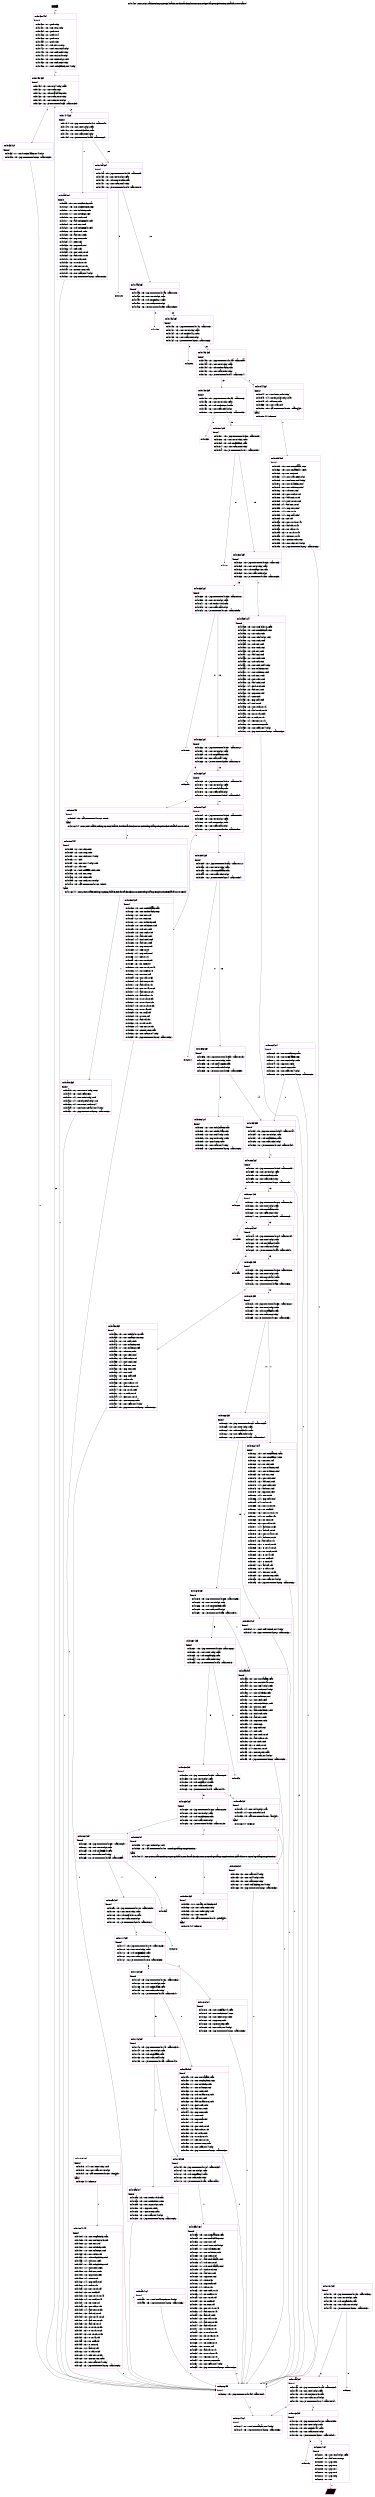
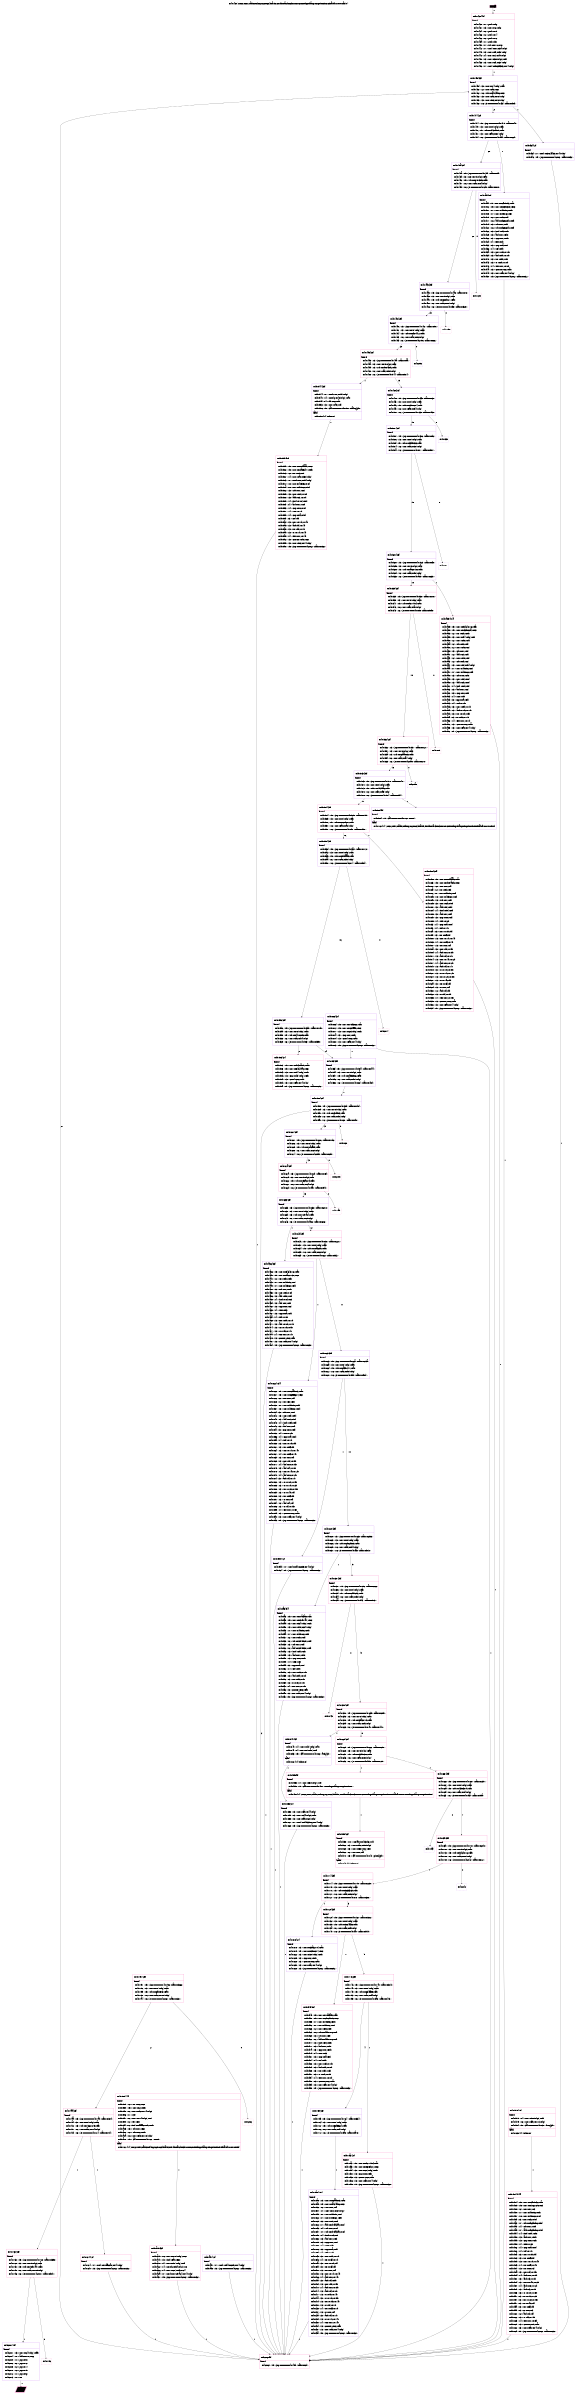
edge "0x4019e4 [5]" -> "0x4019e9 [44]": removed, label "1"
edge "0x4020c2 [5]" -> "0x401c14 [12]": reversed
